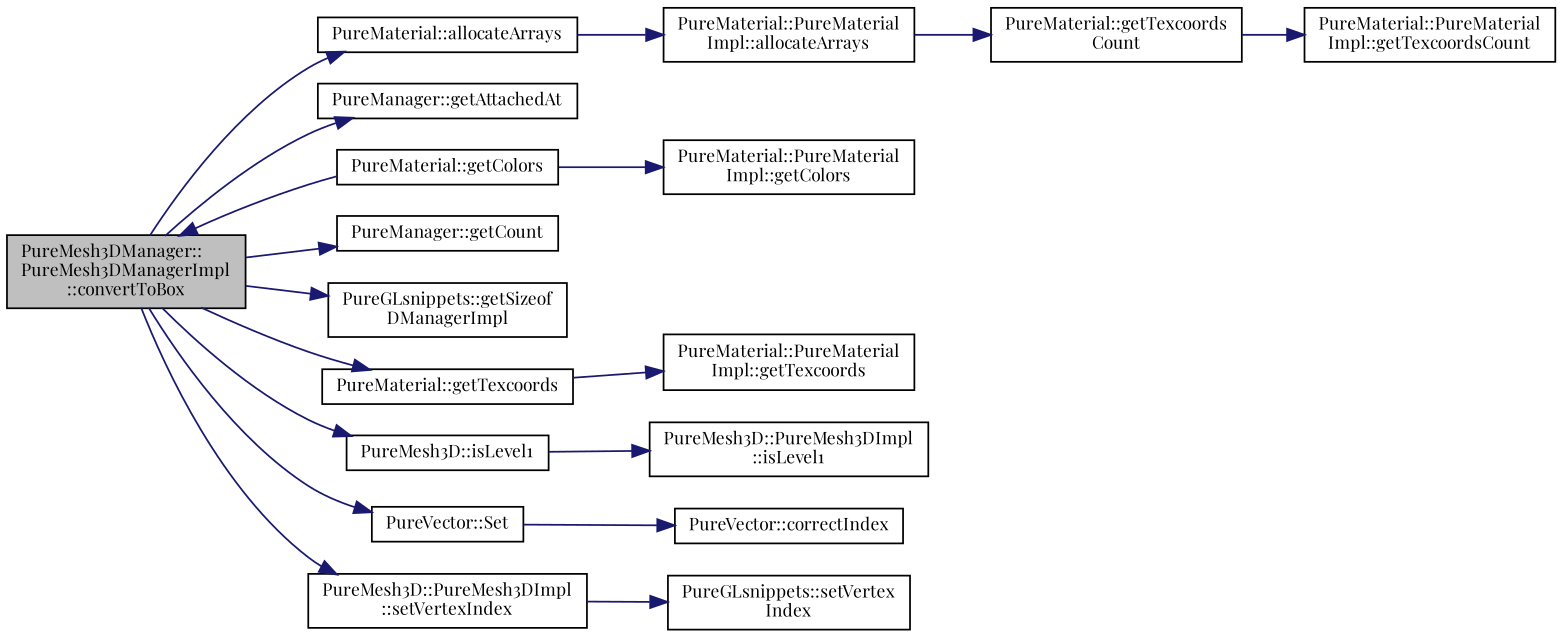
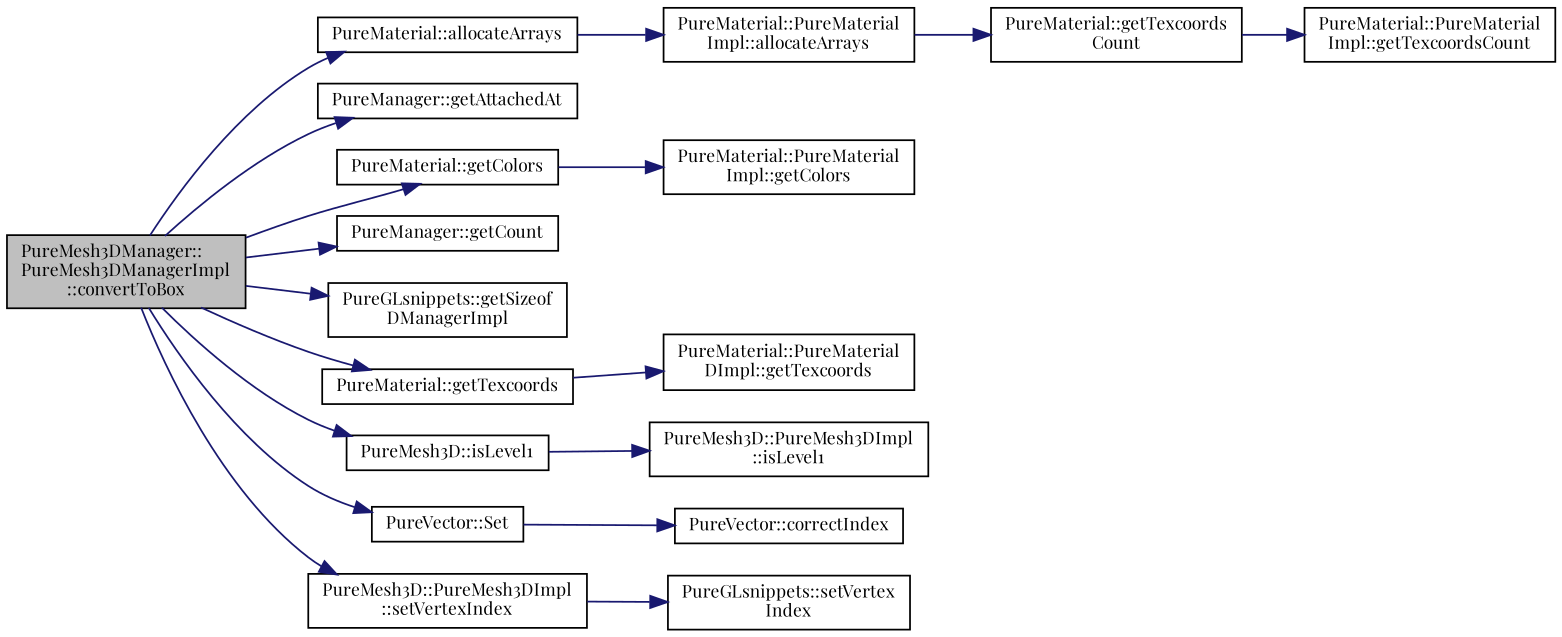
edge "PureMaterial::getColors" -> "PureMesh3DManager:: PureMesh3DManagerImpl ::convertToBox": reversed
node "PureMaterial::PureMaterial Impl::getTexcoords": label "PureMaterial::PureMaterial Impl::getTexcoords" -> "PureMaterial::PureMaterial DImpl::getTexcoords"
